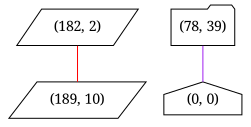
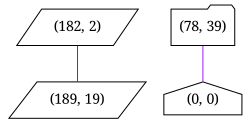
node "(189, 10)": label "(189, 10)" -> "(189, 19)"
